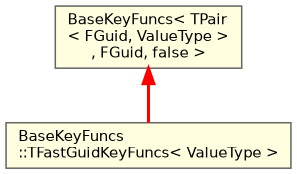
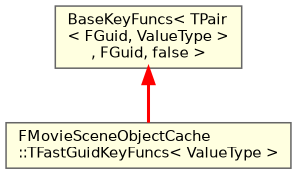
node "BaseKeyFuncs ::TFastGuidKeyFuncs< ValueType >": label "BaseKeyFuncs ::TFastGuidKeyFuncs< ValueType >" -> "FMovieSceneObjectCache ::TFastGuidKeyFuncs< ValueType >"
